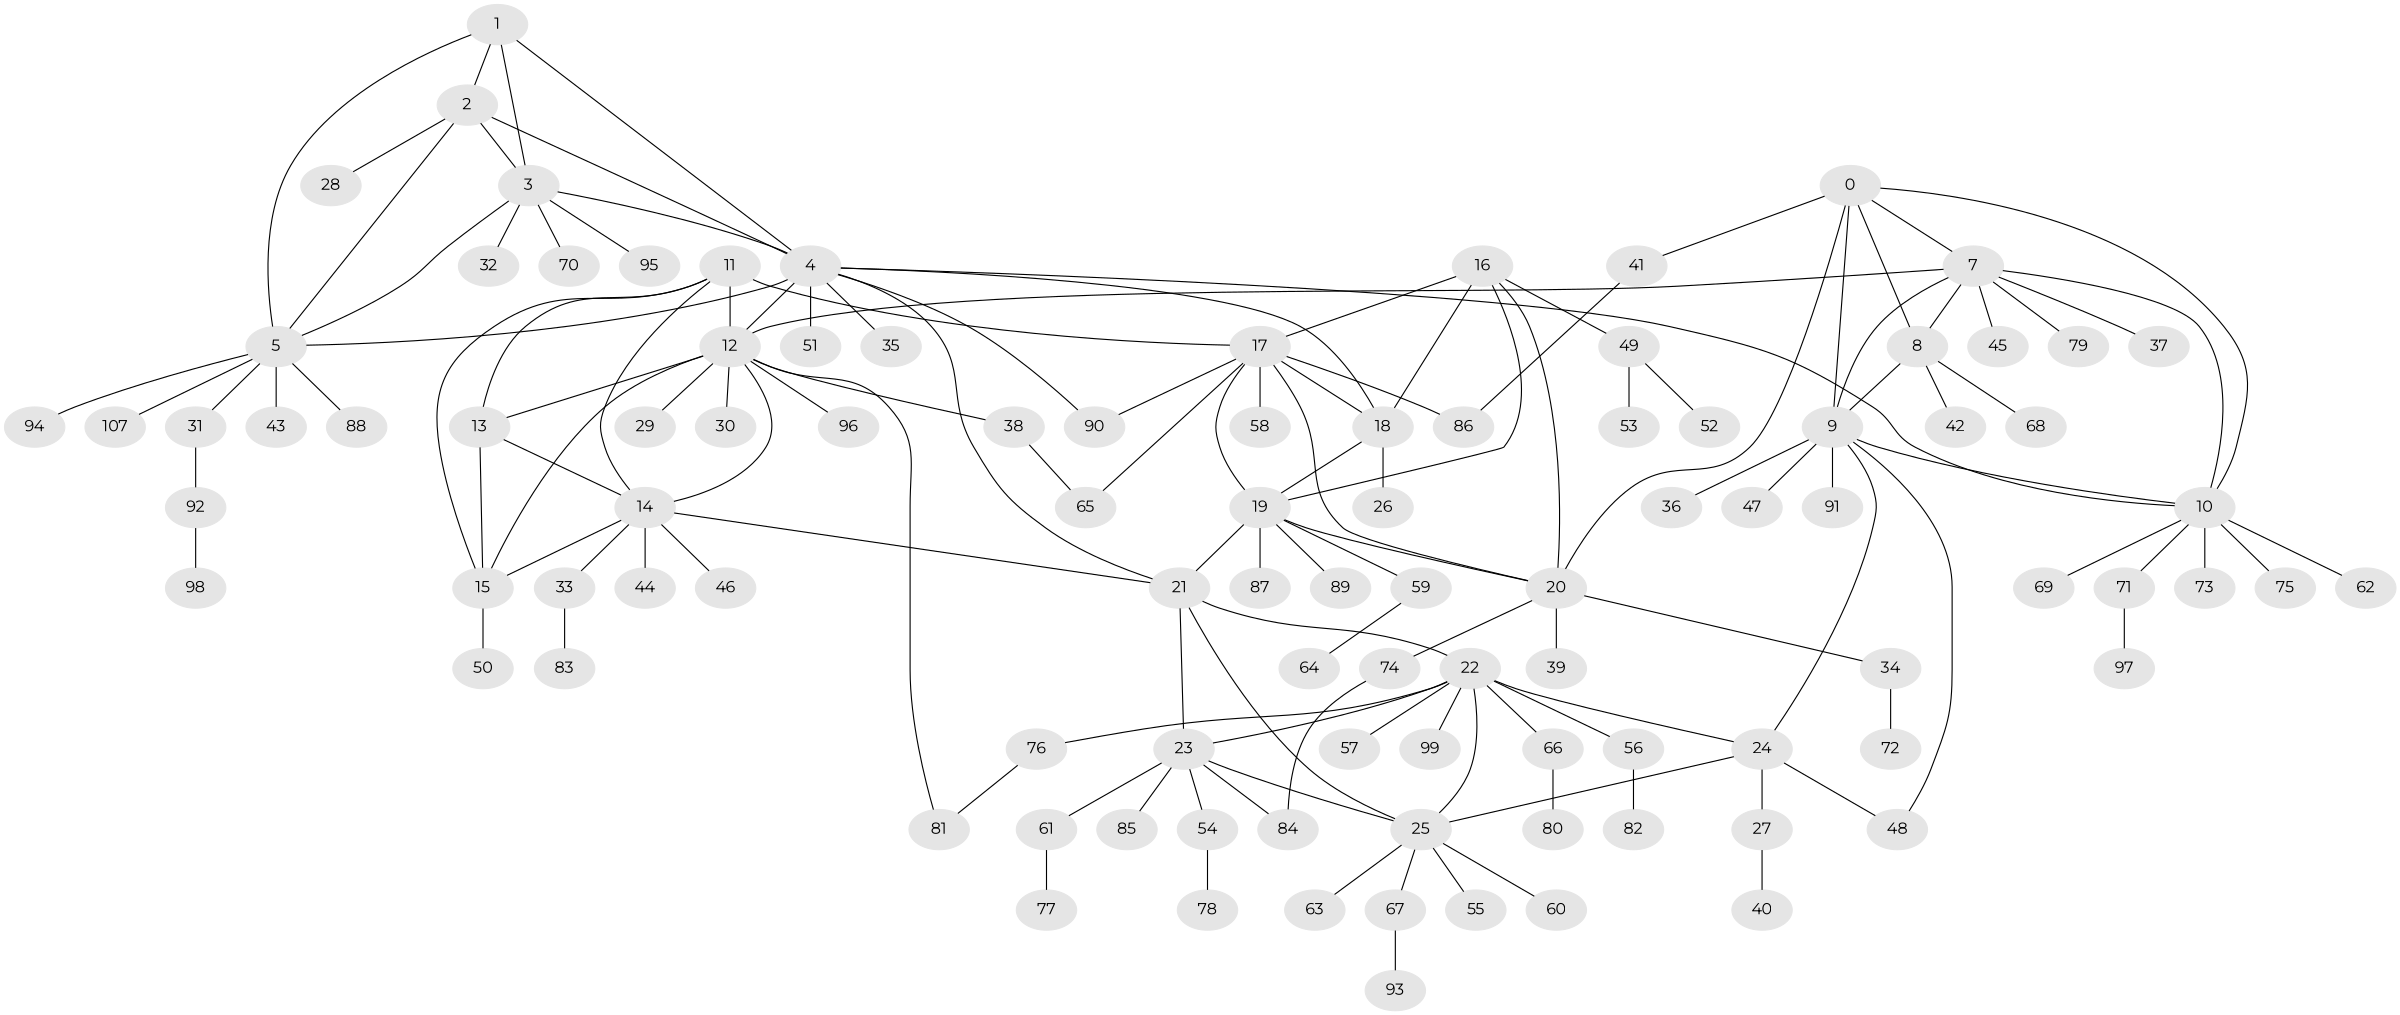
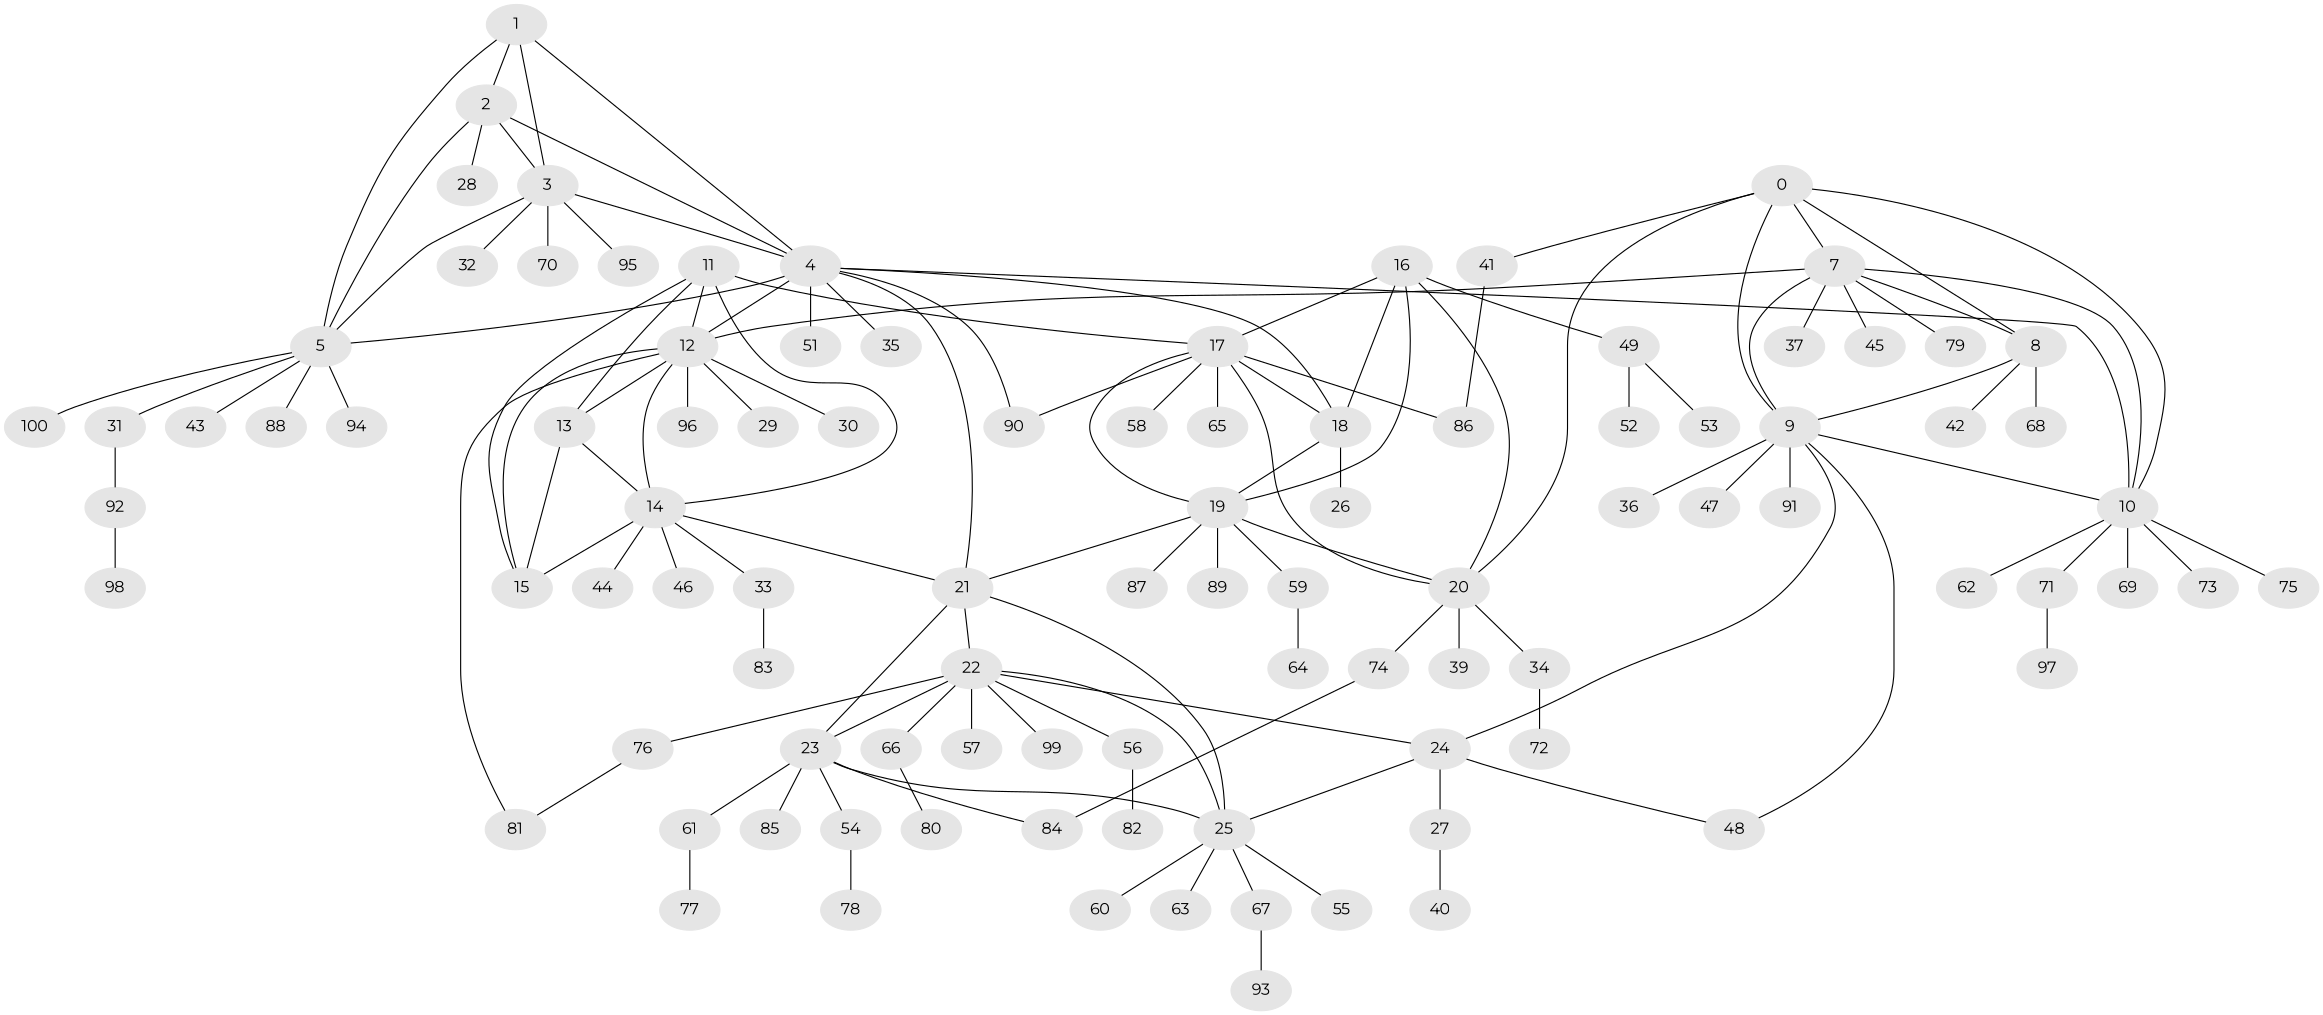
node "107": label "107" -> "100"
node "38": removed
node "50": removed
